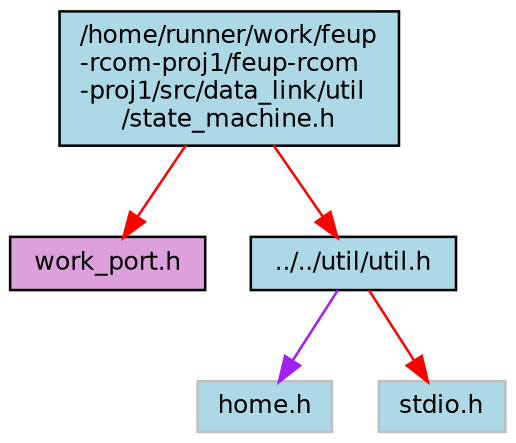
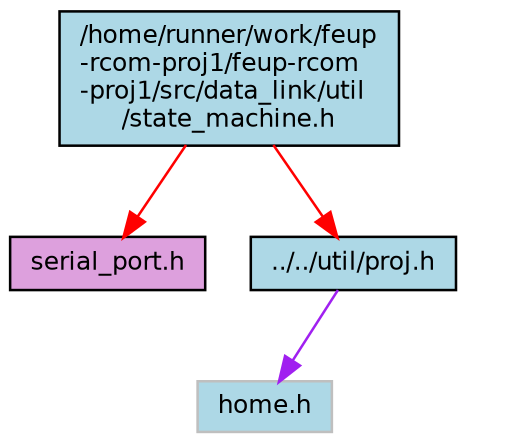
node "work_port.h": label "work_port.h" -> "serial_port.h"
node "../../util/util.h": label "../../util/util.h" -> "../../util/proj.h"
node "stdio.h": removed
